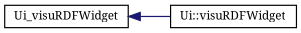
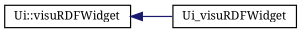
edge "Ui::visuRDFWidget" -> "Ui_visuRDFWidget": reversed
